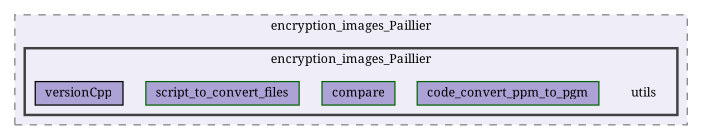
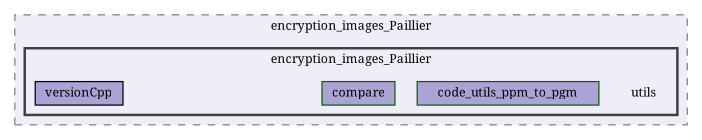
node "script_to_convert_files": removed
node "code_convert_ppm_to_pgm": label "code_convert_ppm_to_pgm" -> "code_utils_ppm_to_pgm"
